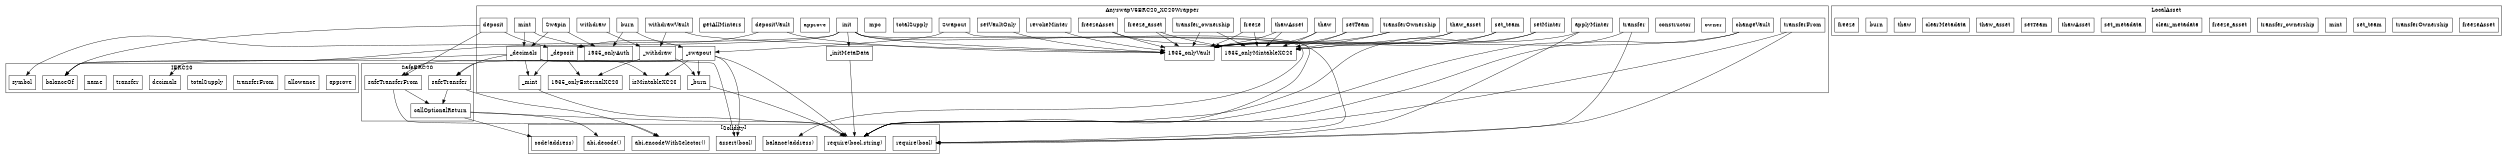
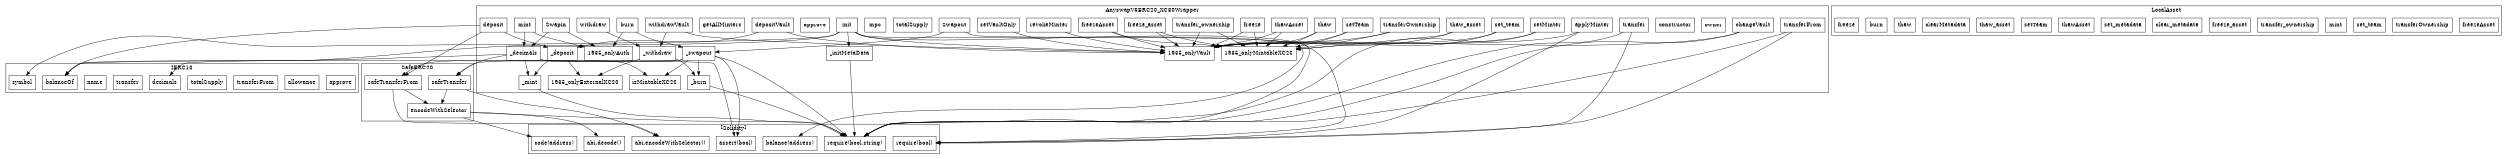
cluster "AnyswapV6ERC20_XC20Wrapper": label "AnyswapV6ERC20_XC20Wrapper" -> "AnyswapV6ERC20_XC80Wrapper"
cluster "IERC20": label "IERC20" -> "IERC10"
node "callOptionalReturn": label "callOptionalReturn" -> "encodeWithSelector"
